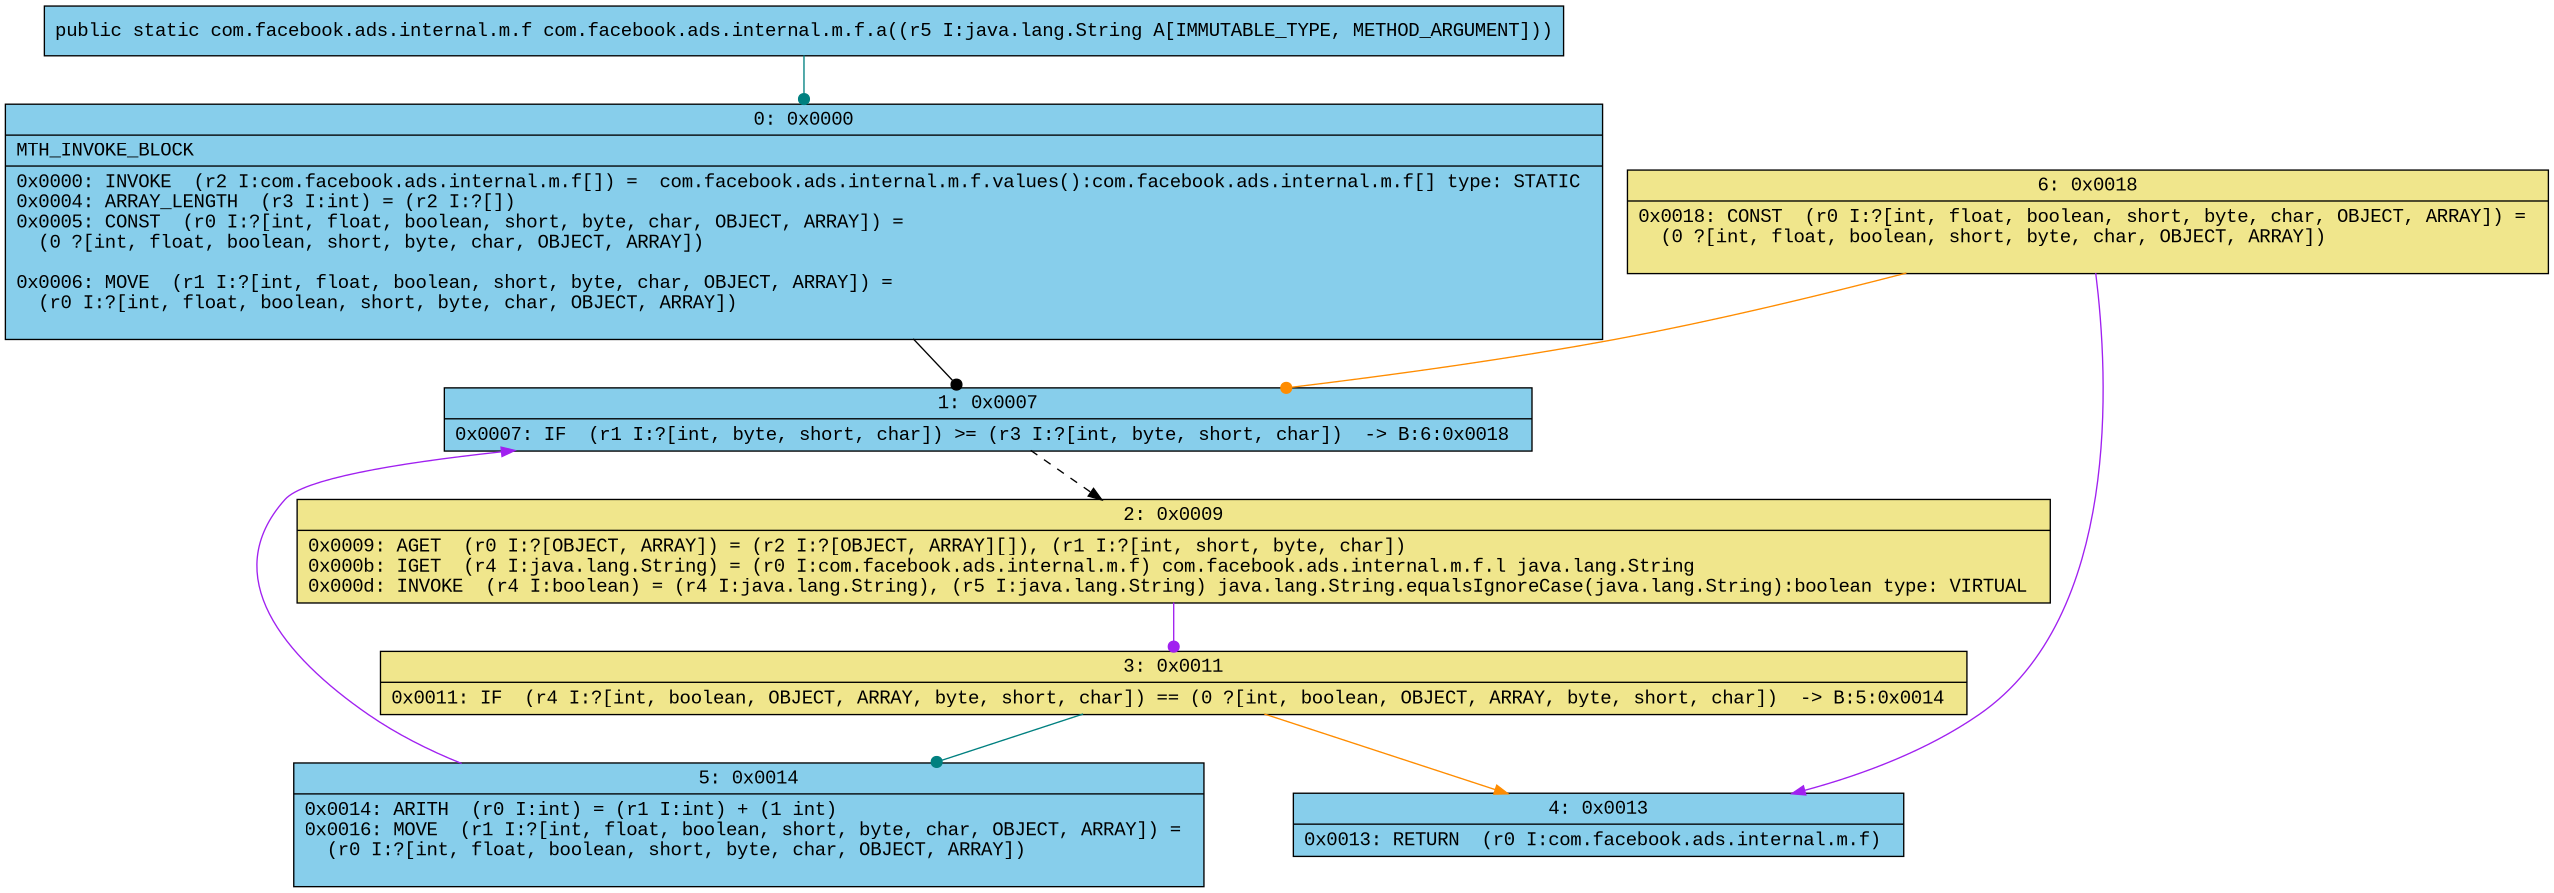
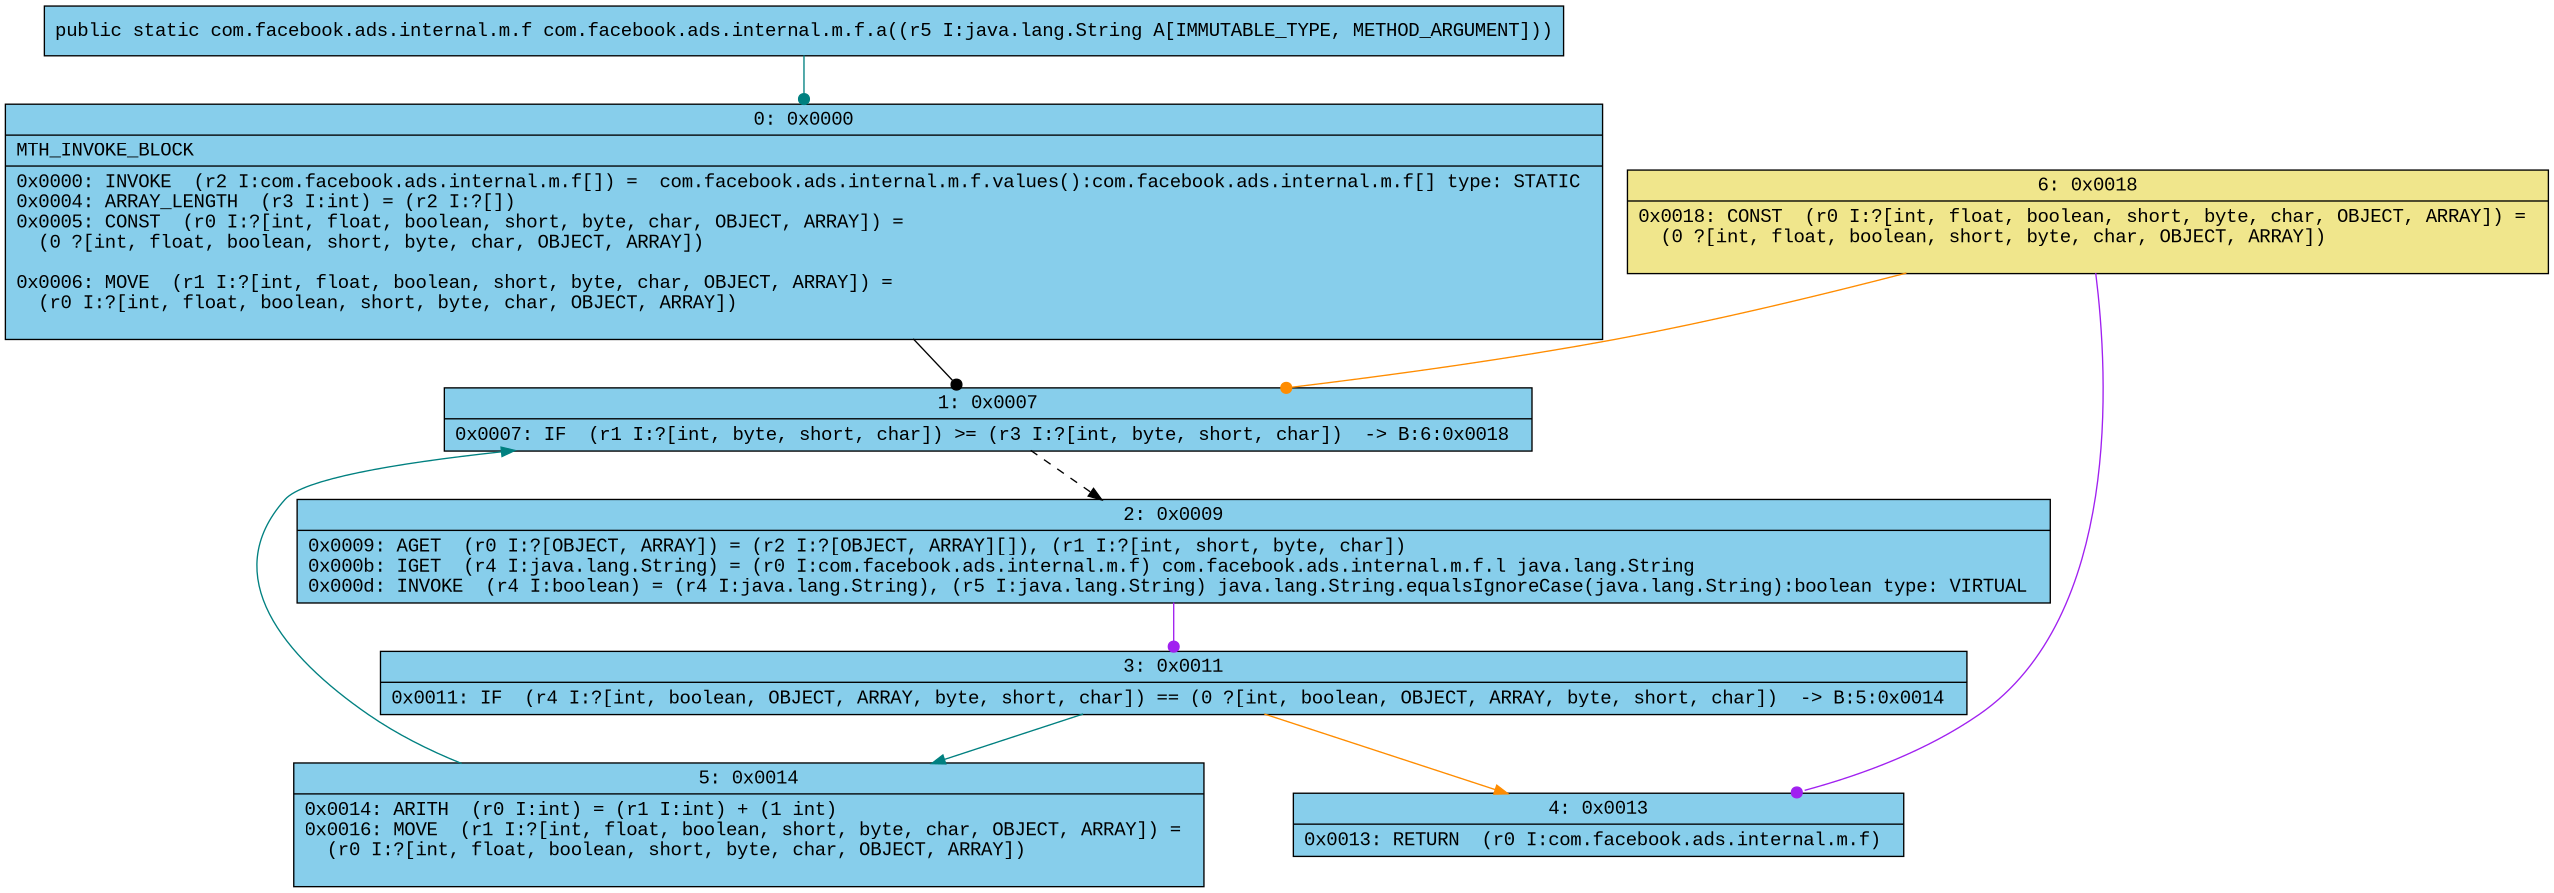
node "2: 0x0009": fillcolor khaki -> skyblue
edge "5: 0x0014" -> "1: 0x0007": color purple -> teal
edge "6: 0x0018" -> "4: 0x0013": arrowhead normal -> dot
node "3: 0x0011": fillcolor khaki -> skyblue
edge "3: 0x0011" -> "5: 0x0014": arrowhead dot -> normal
